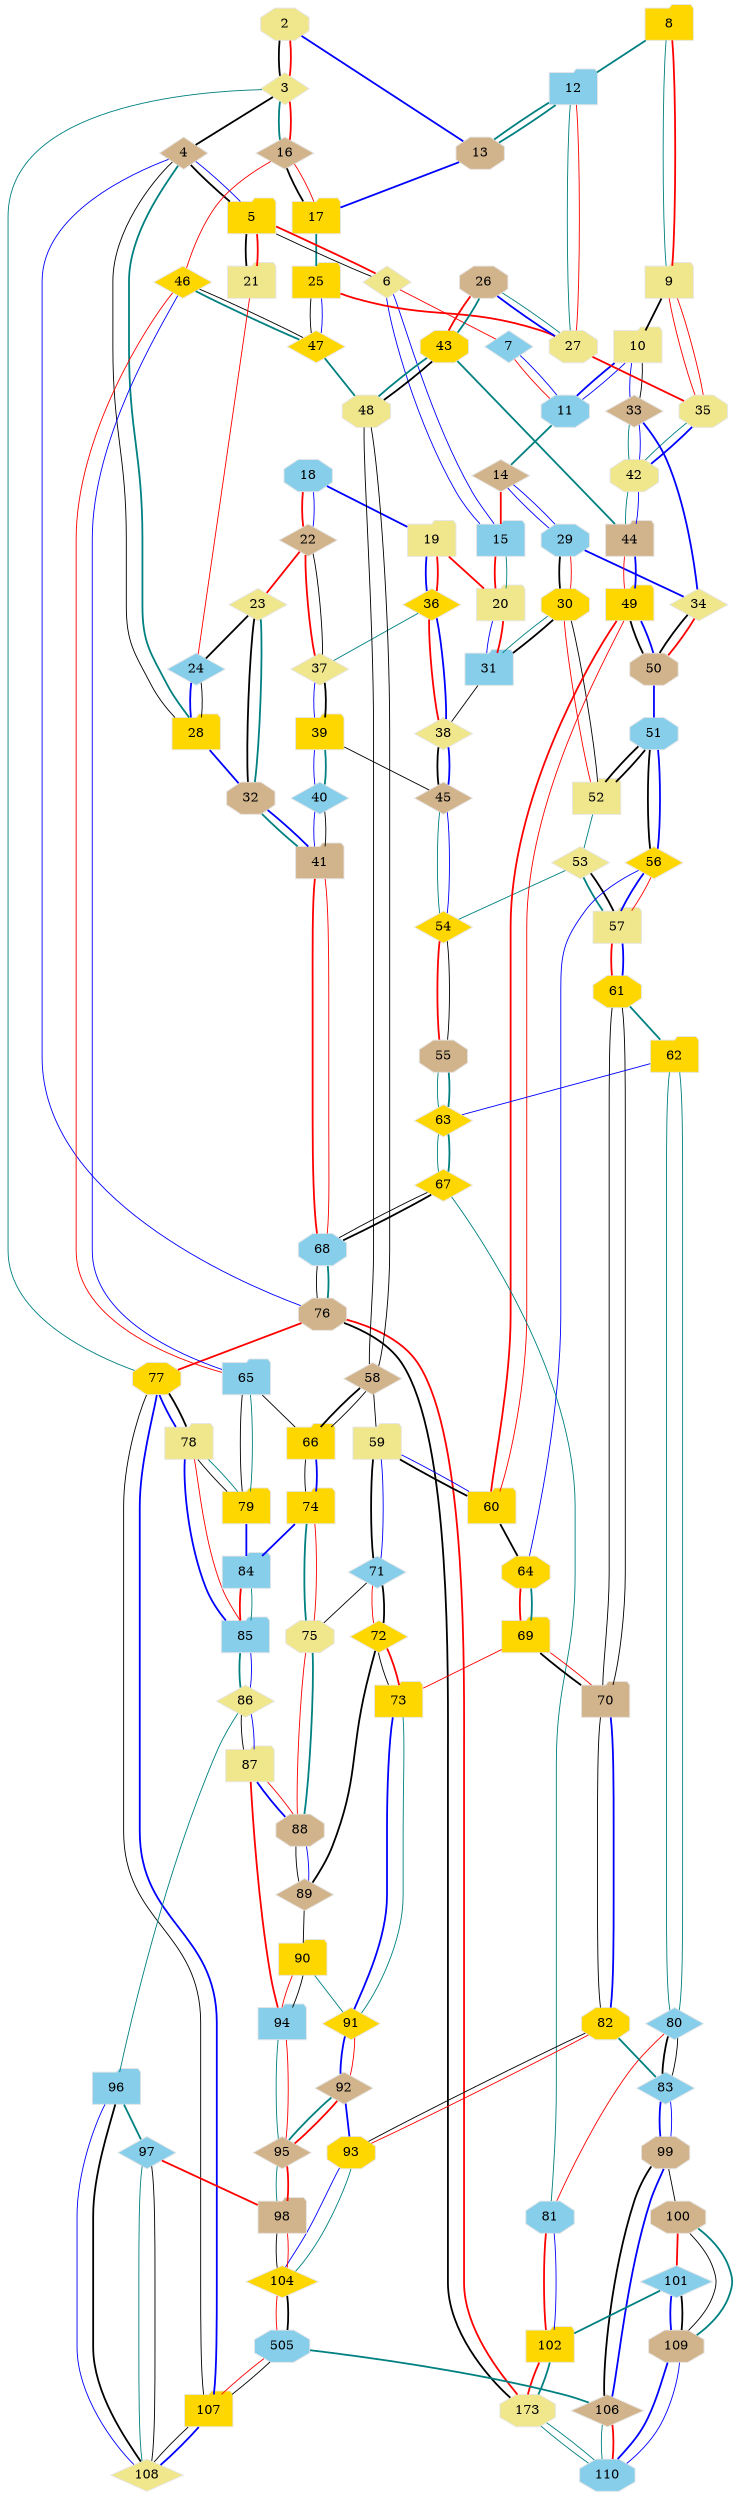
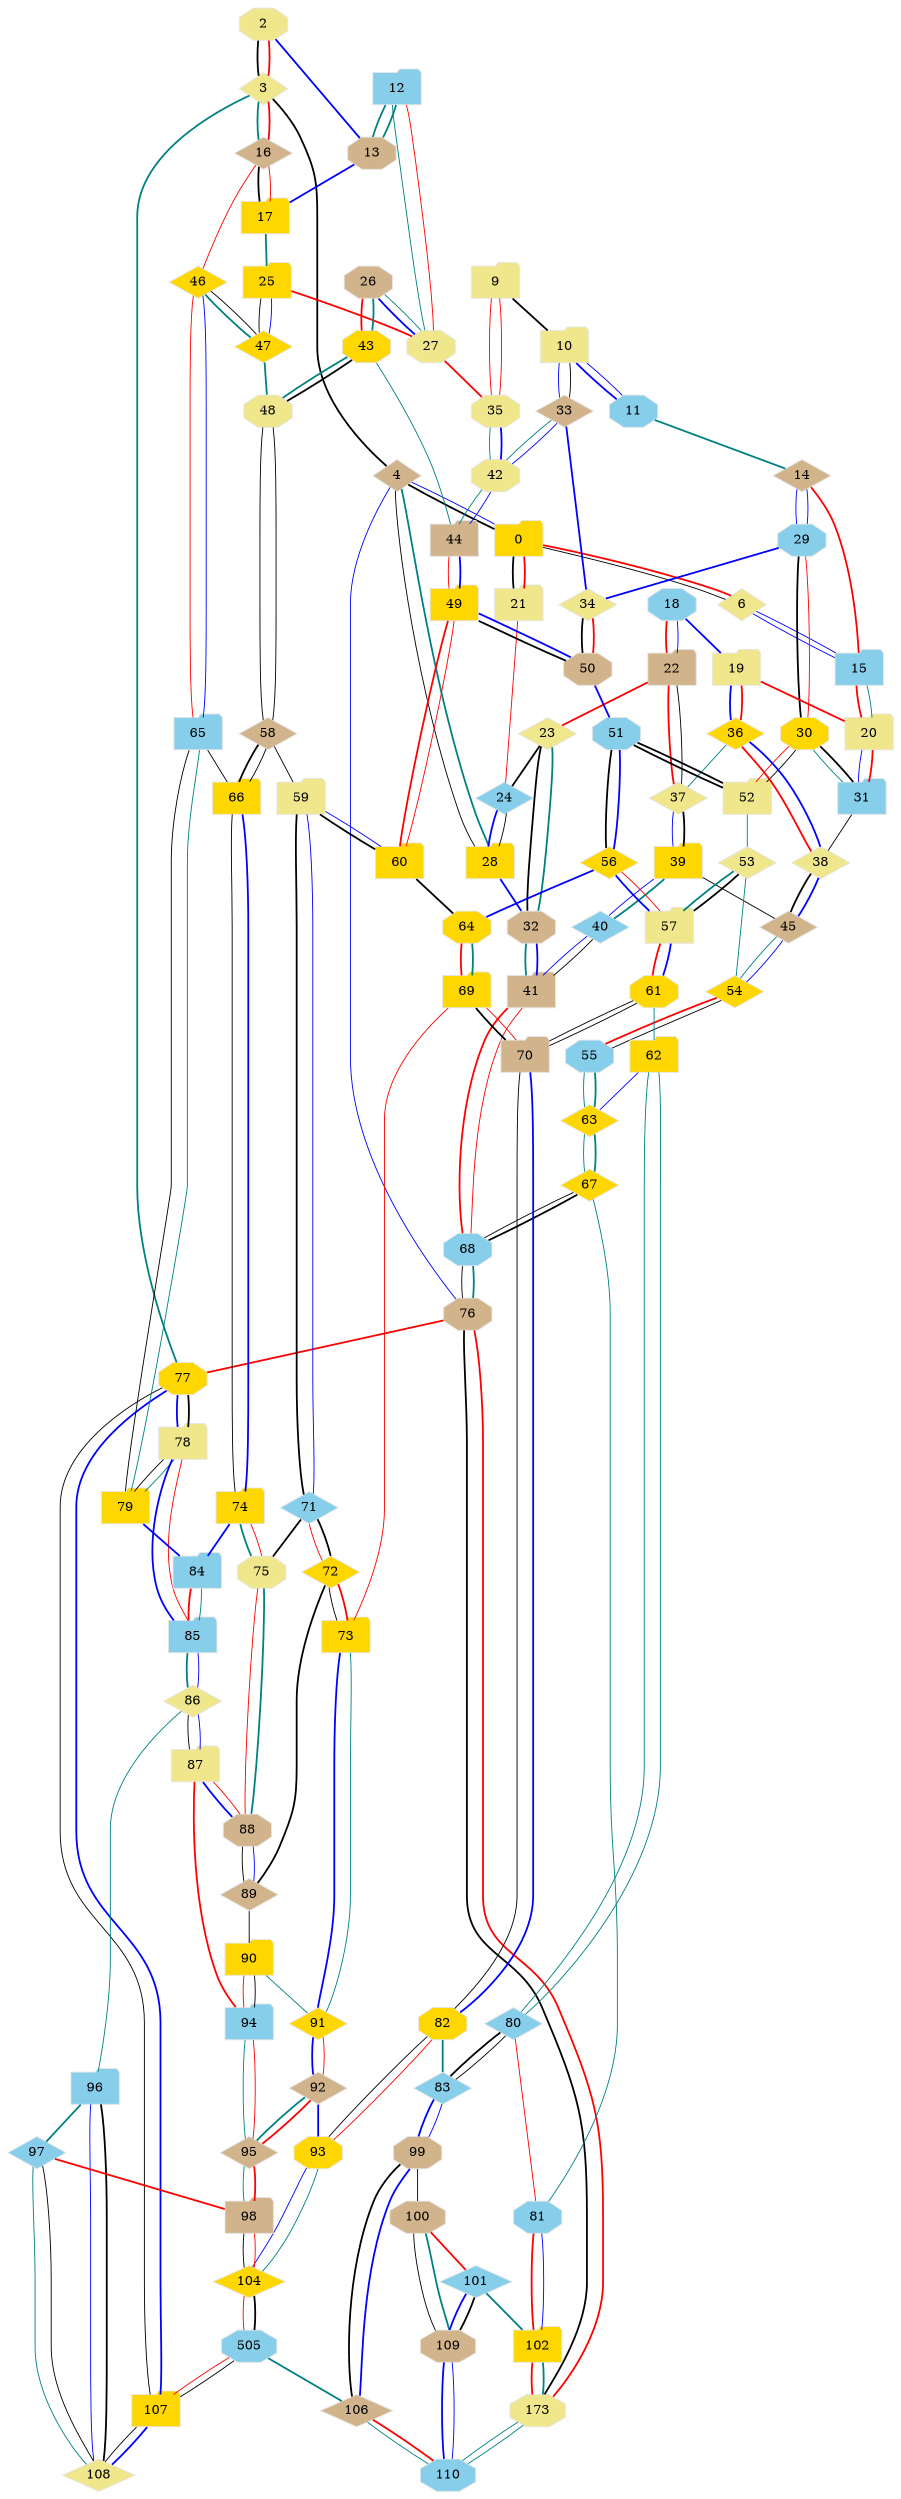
node "8": removed
node "5": label "5" -> "0"
node "7": removed
edge "43" -- "44": style bold -> solid
node "22": shape diamond -> folder
edge "3" -- "77": style solid -> bold
edge "61" -- "62": style bold -> solid
node "55": fillcolor tan -> skyblue
edge "56" -- "64": style solid -> bold
edge "71" -- "75": style solid -> bold
